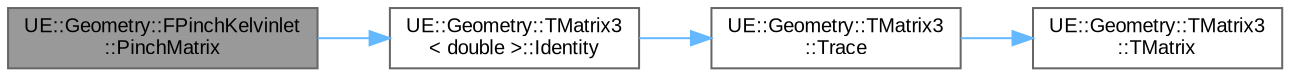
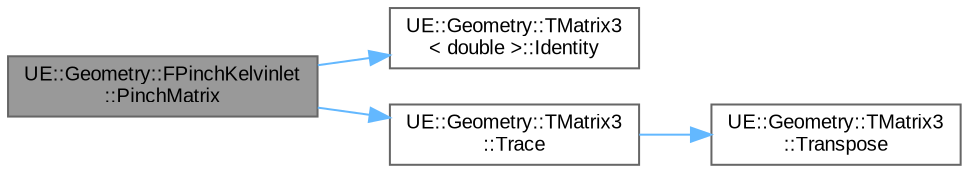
edge "UE::Geometry::TMatrix3 < double >::Identity" -> "UE::Geometry::TMatrix3 ::Trace": now "UE::Geometry::FPinchKelvinlet ::PinchMatrix" -> "UE::Geometry::TMatrix3 ::Trace"
node "UE::Geometry::TMatrix3 ::TMatrix": label "UE::Geometry::TMatrix3 ::TMatrix" -> "UE::Geometry::TMatrix3 ::Transpose"
